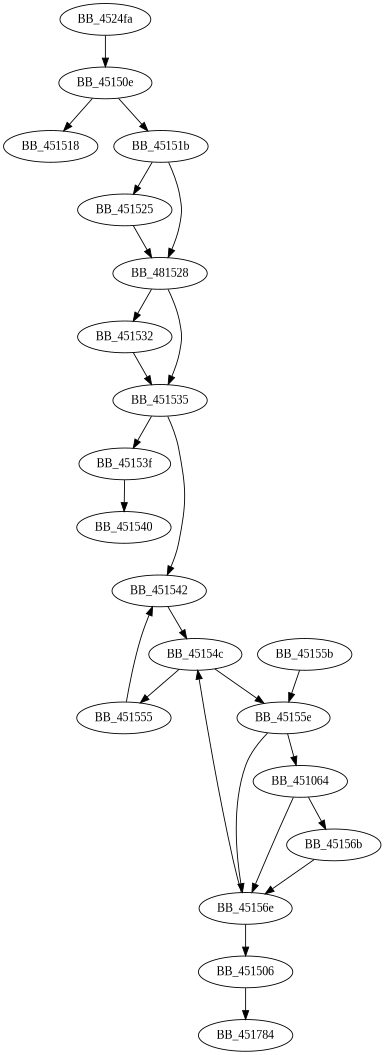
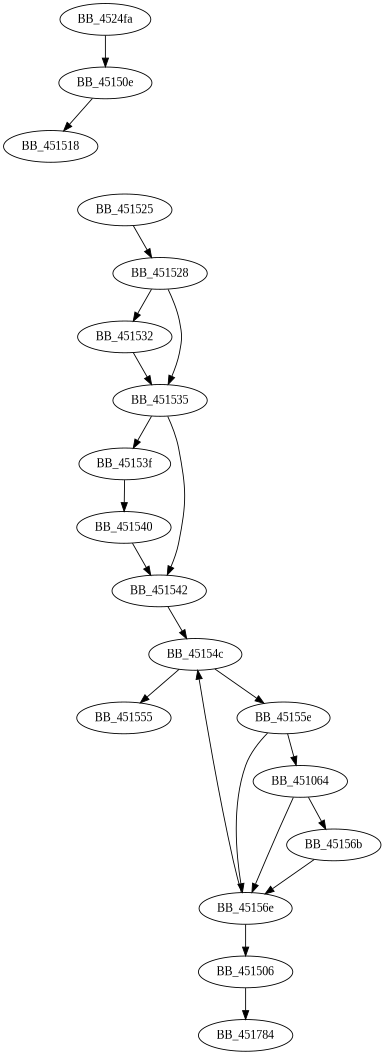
node "BB_45151b": removed
node "BB_481528": label "BB_481528" -> "BB_451528"
node "BB_45155b": removed
edge "BB_451555" -> "BB_451542": now "BB_451540" -> "BB_451542"
